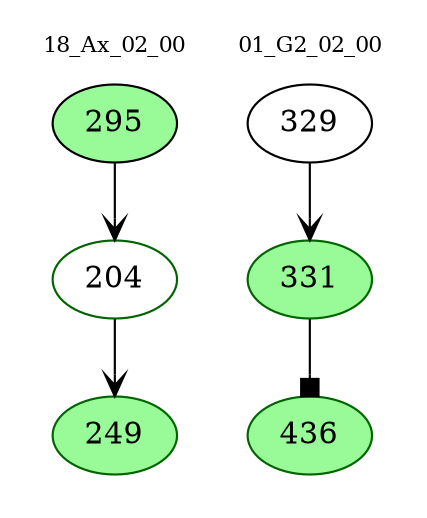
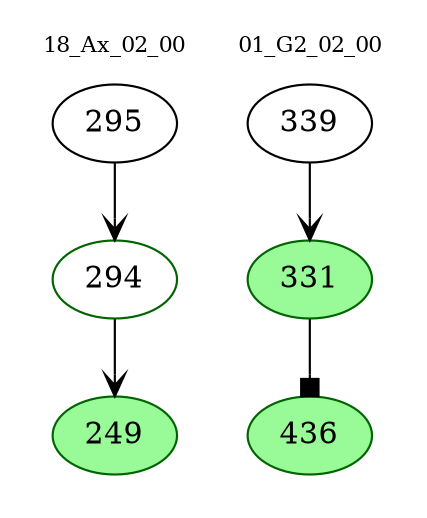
node "295": fillcolor palegreen -> white
node "329": label "329" -> "339"
node "204": label "204" -> "294"
